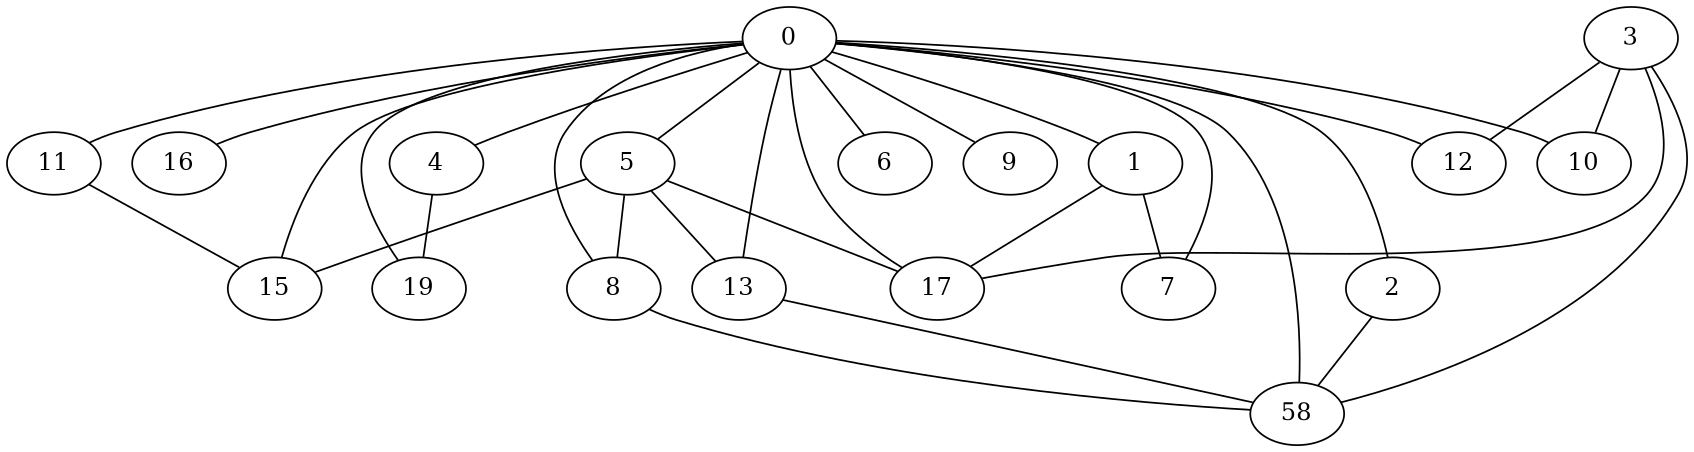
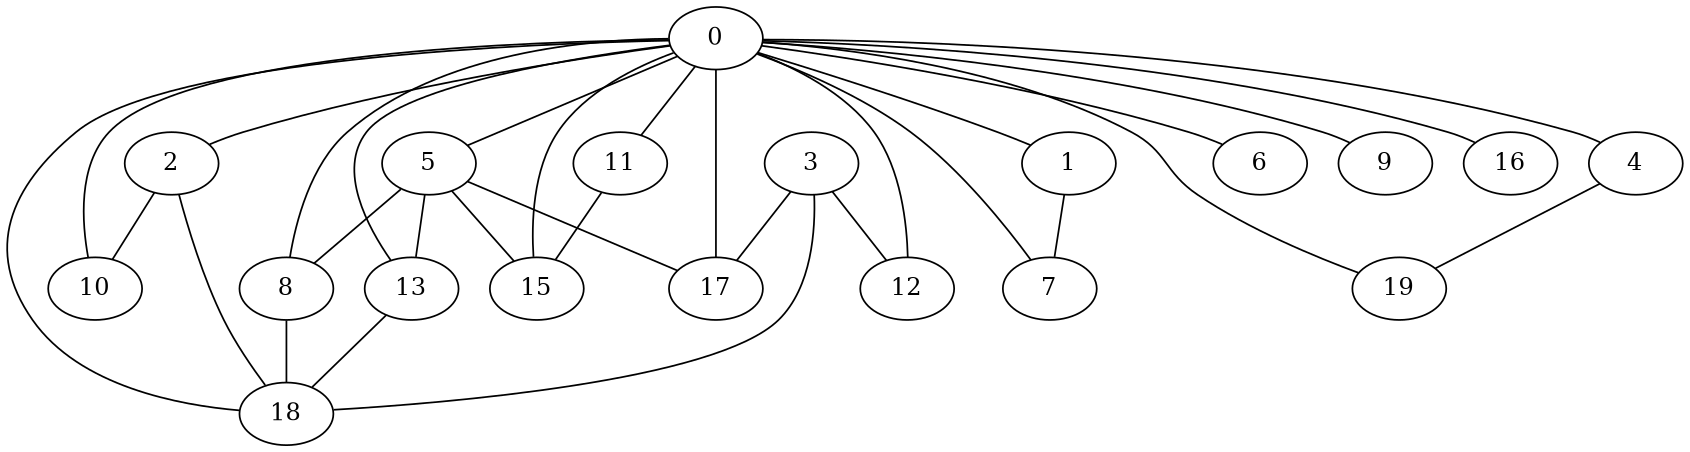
edge "3" -- "10": now "2" -- "10"
edge "1" -- "17": removed
node "58": label "58" -> "18"
